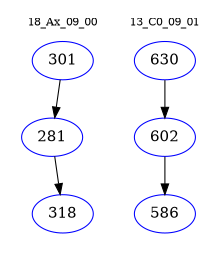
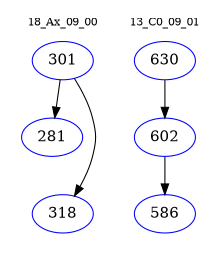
edge "281" -> "318": now "301" -> "318"
